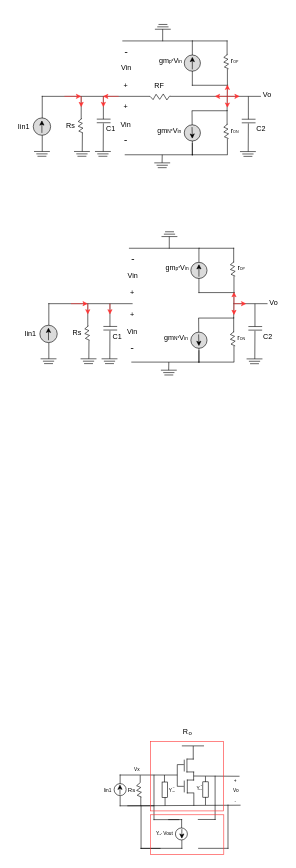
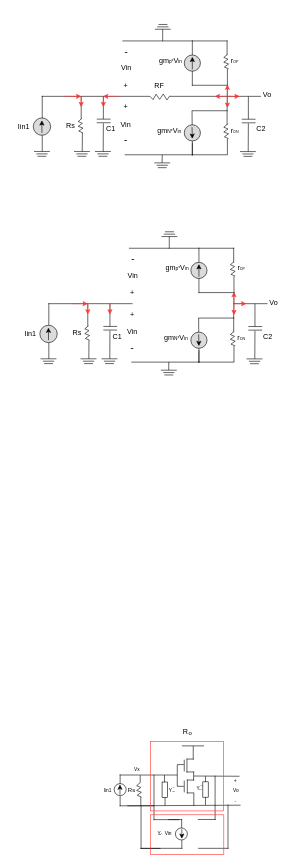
node "Y Vout": label "Y Vout" -> "Y Vin"
